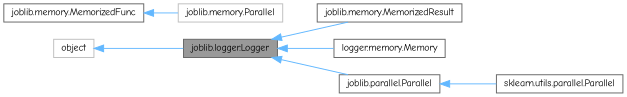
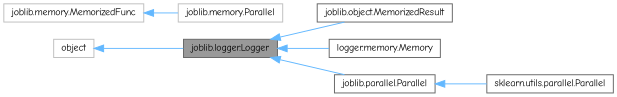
node "joblib.memory.MemorizedFunc": color gray40 -> grey75
node "joblib.memory.MemorizedResult": label "joblib.memory.MemorizedResult" -> "joblib.object.MemorizedResult"
